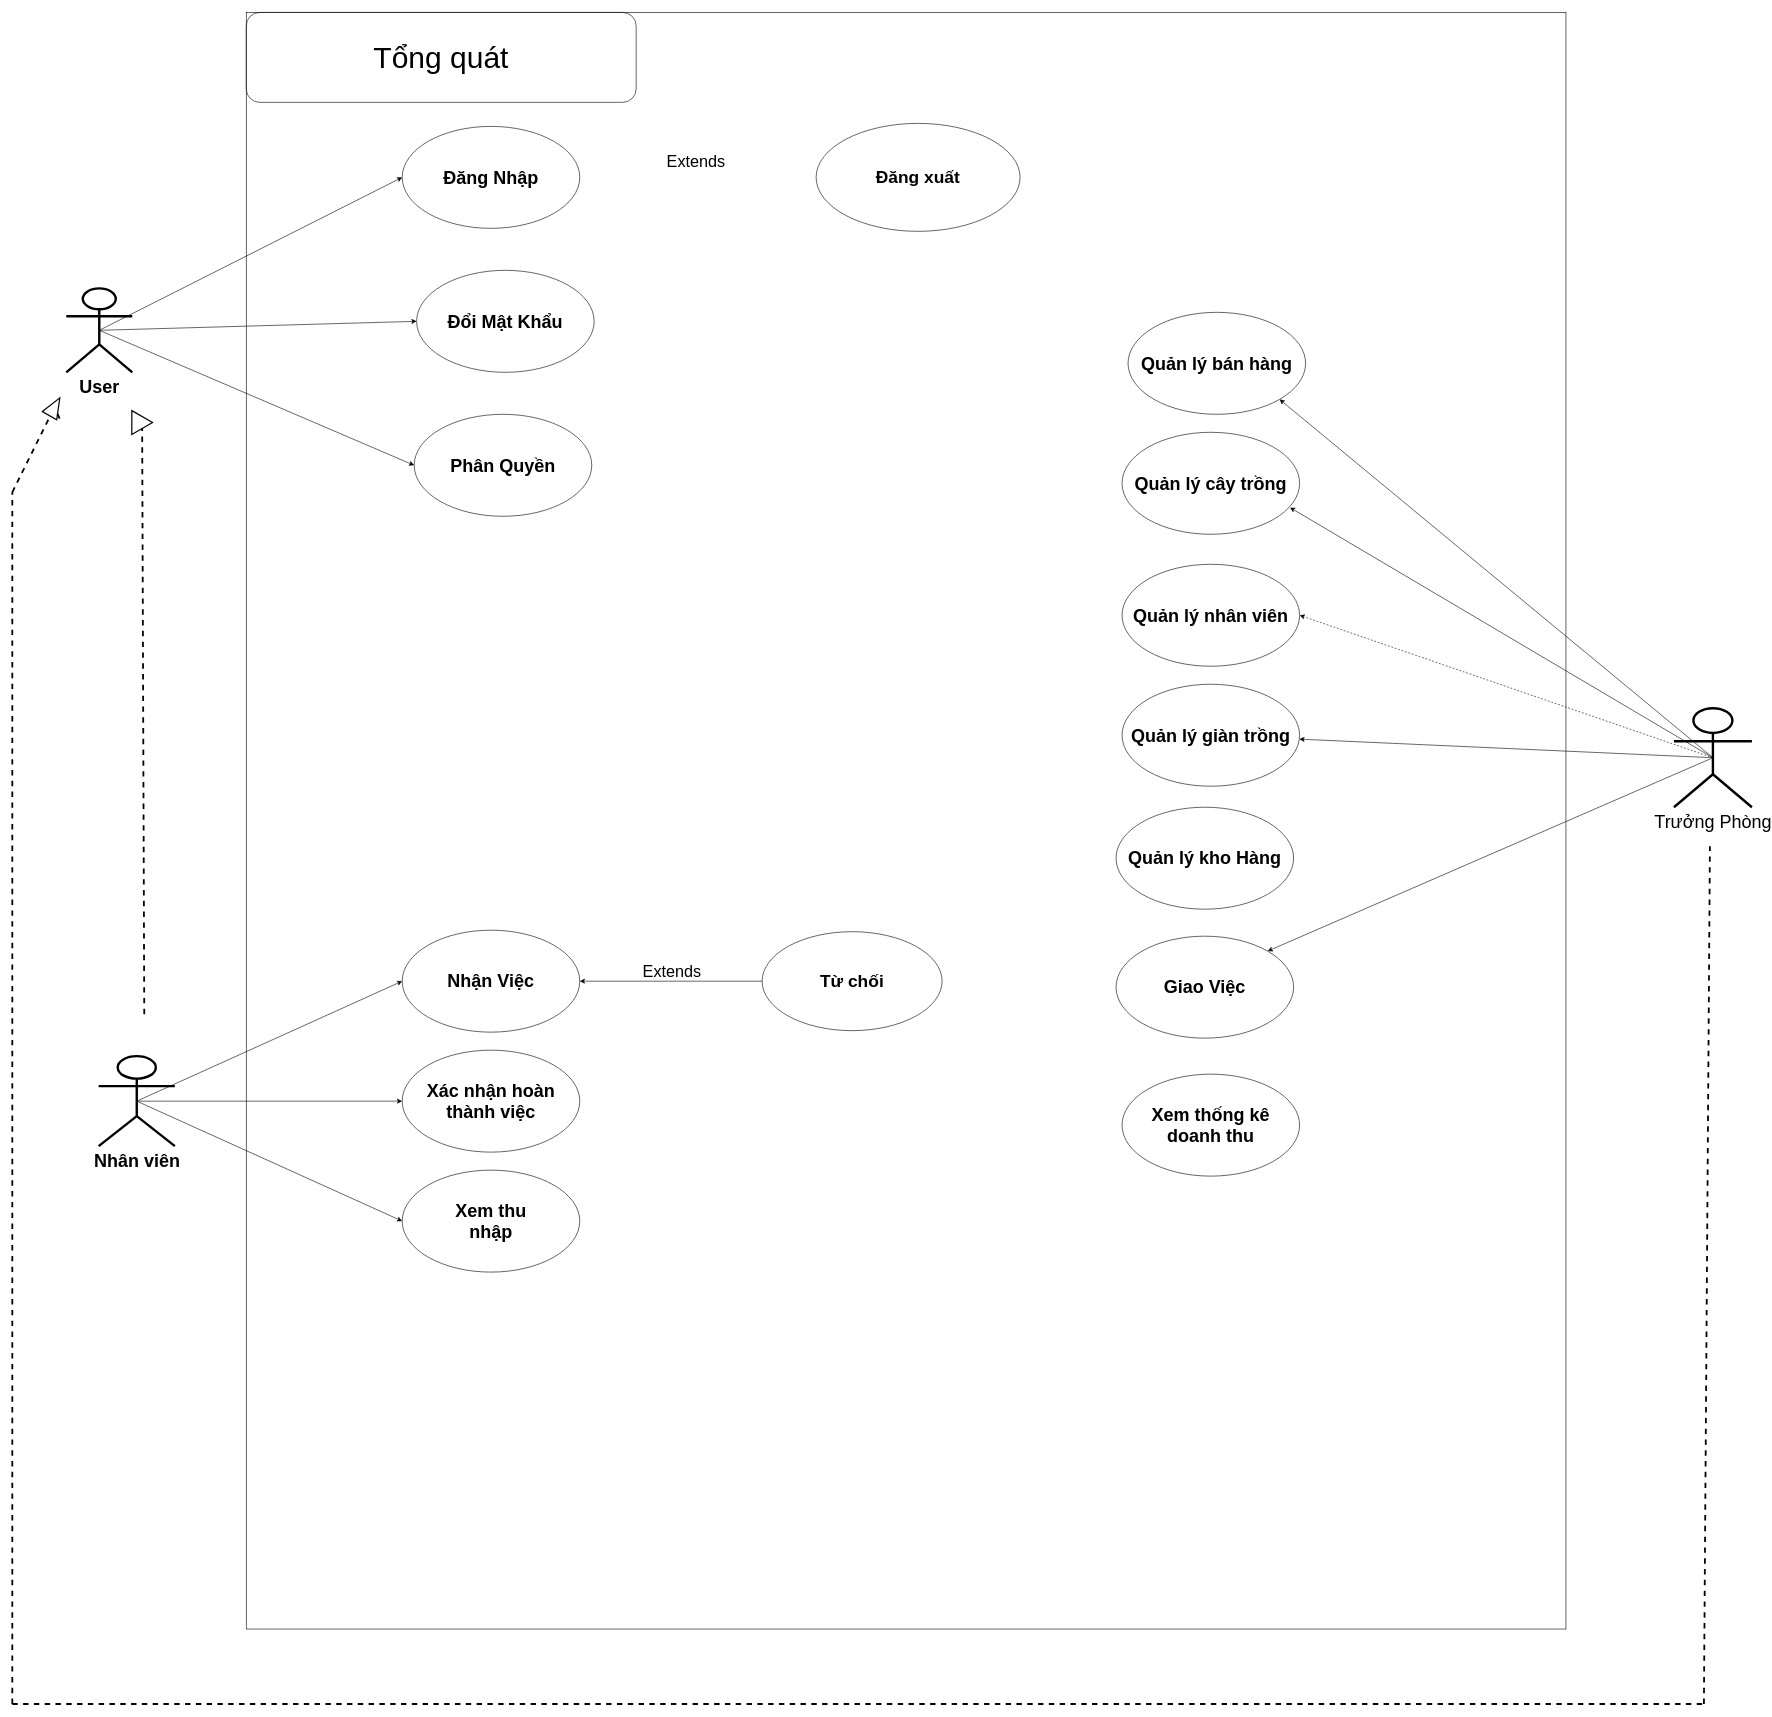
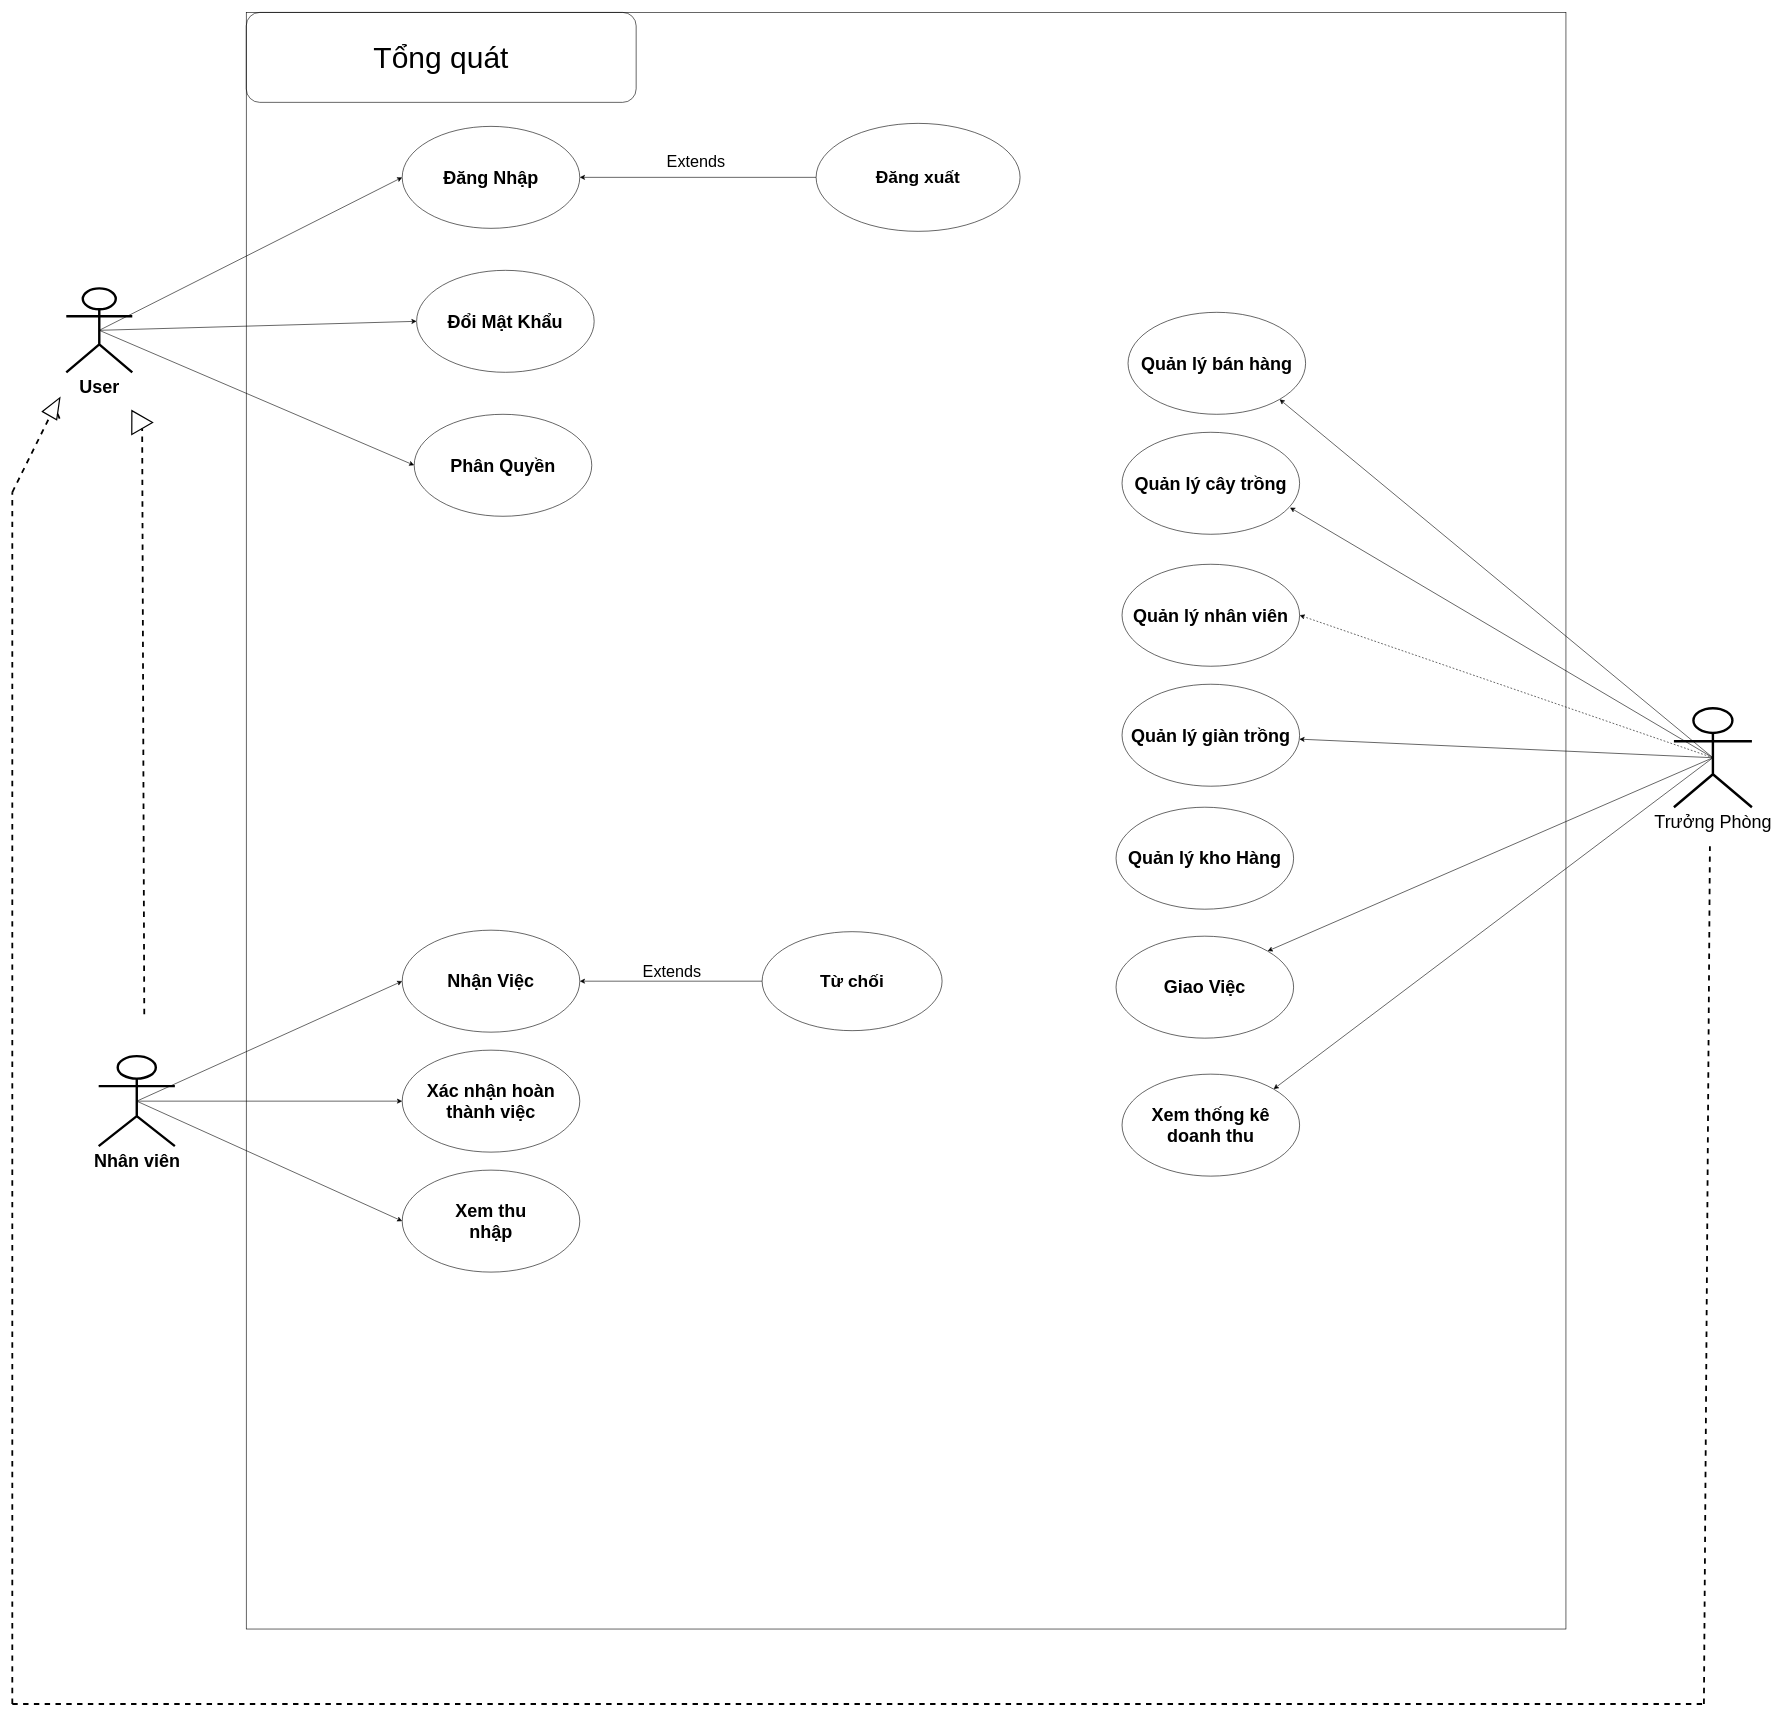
edge "Đăng xuất" -> "Đăng Nhập": added
edge "Trưởng Phòng" -> "Xem thống kê doanh thu": added
